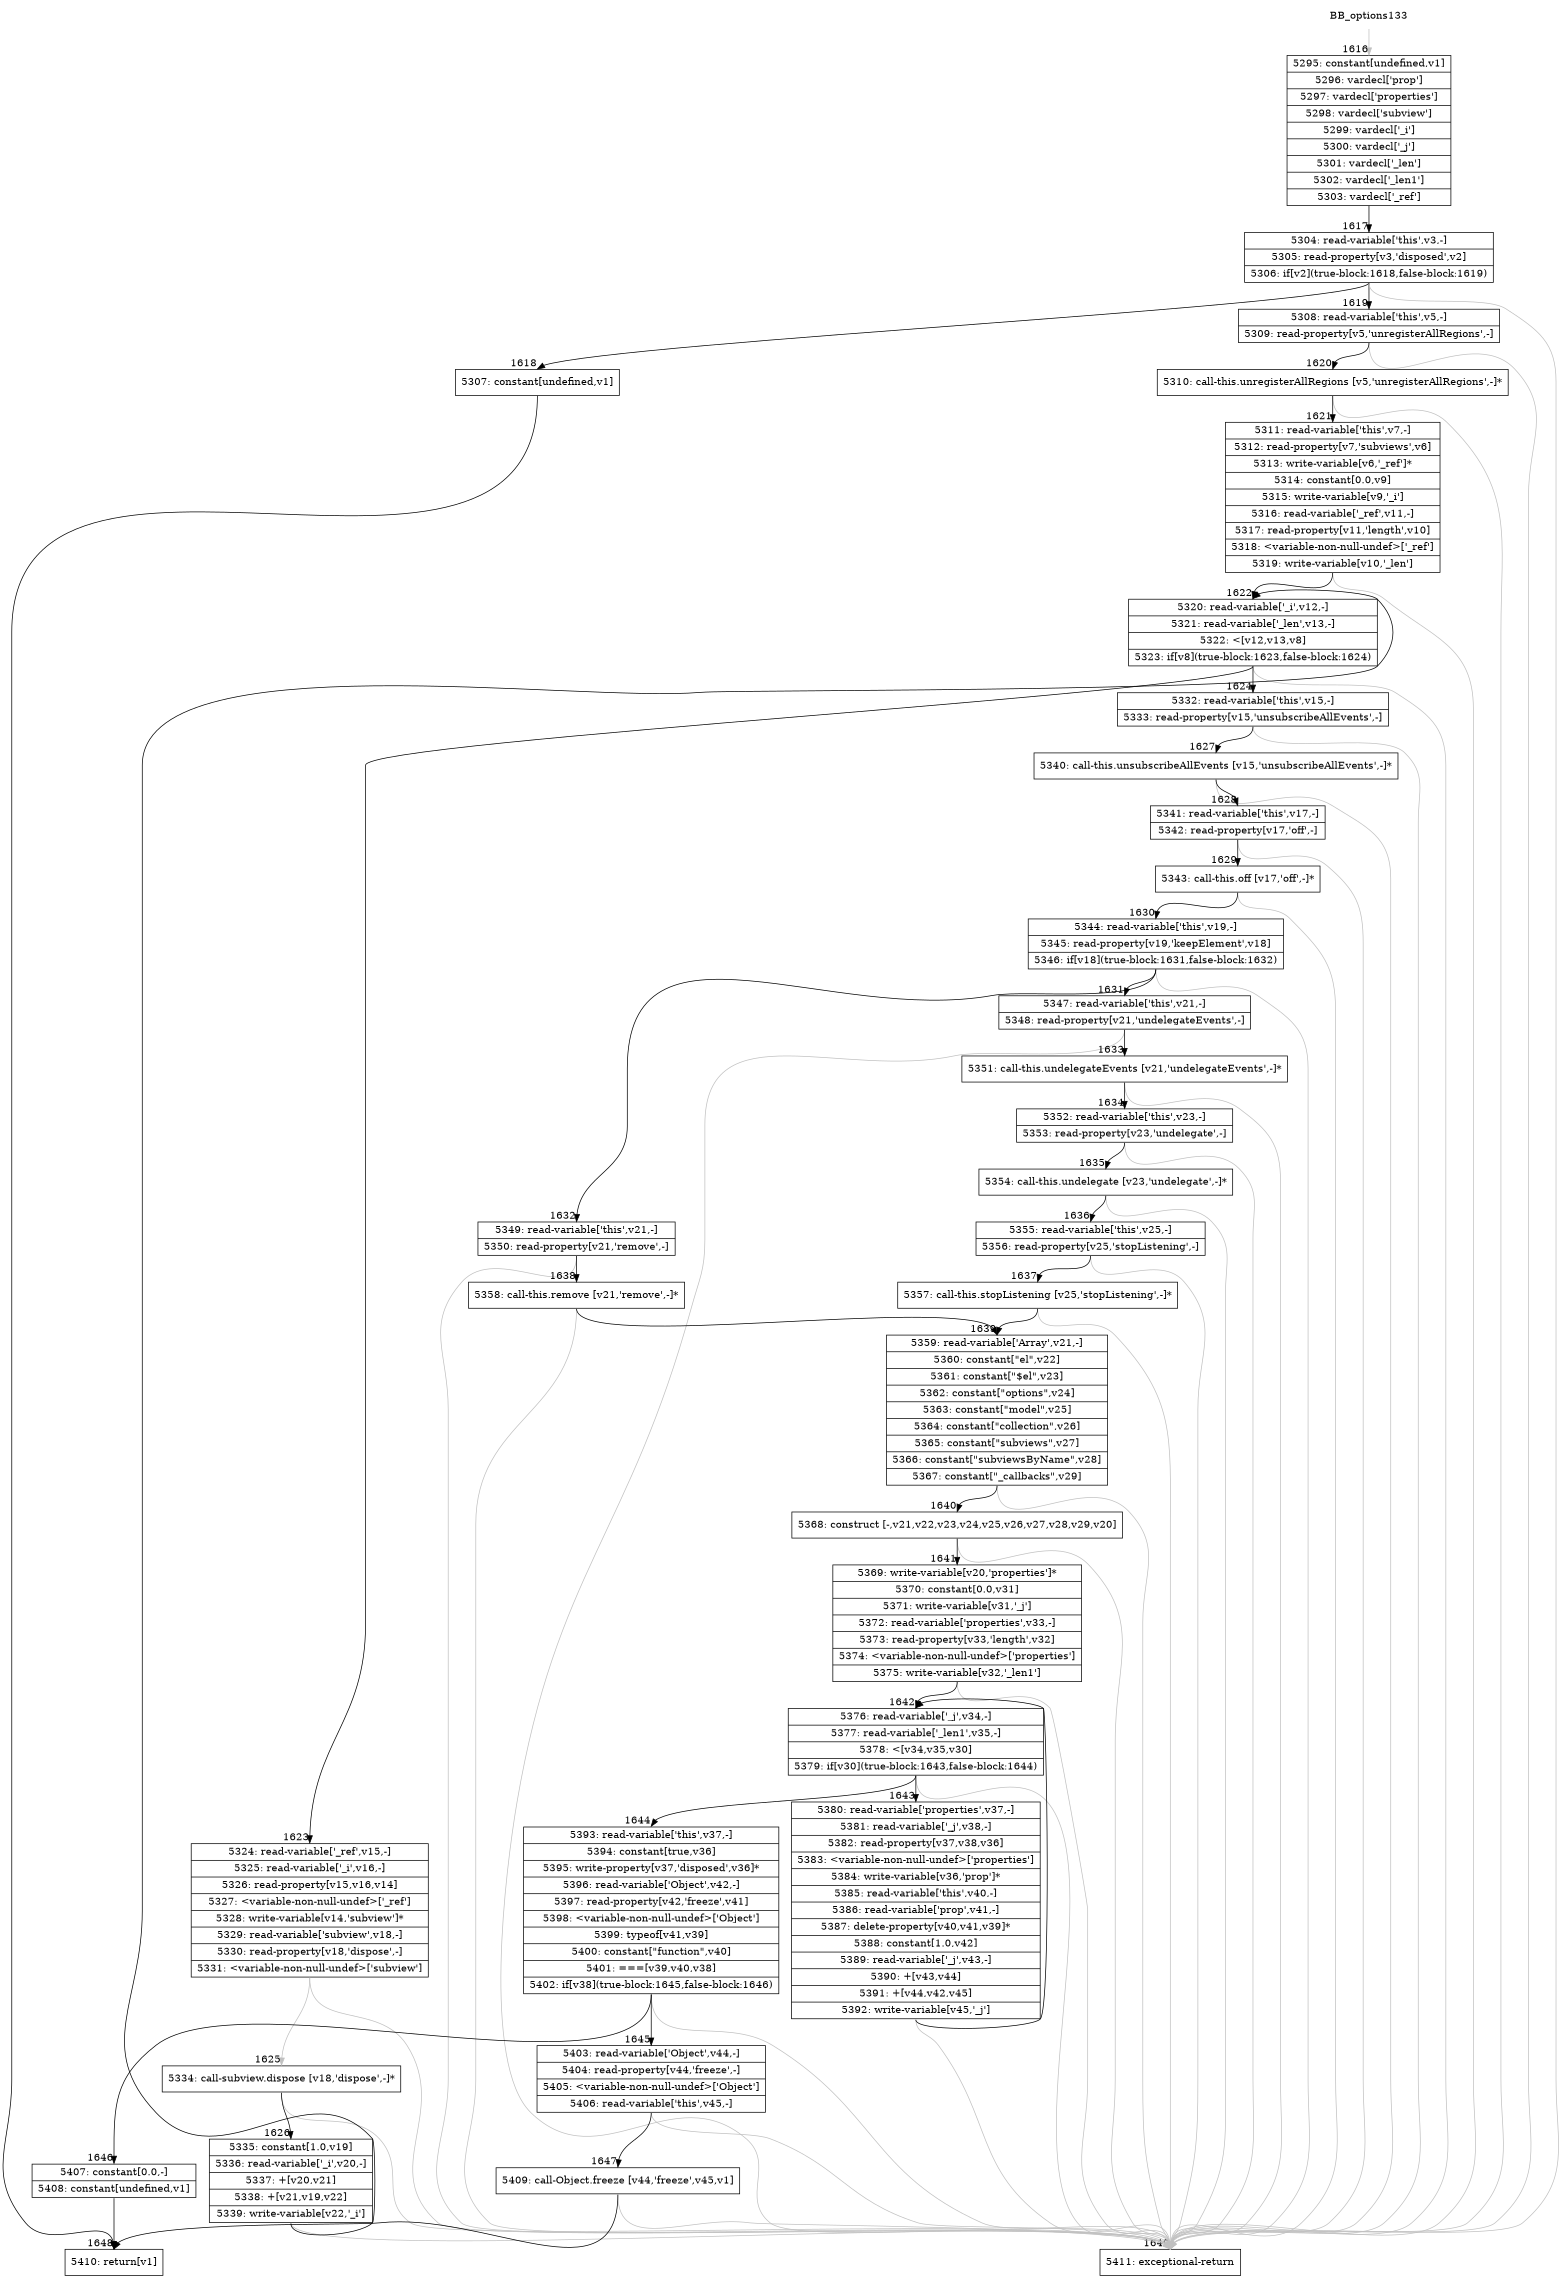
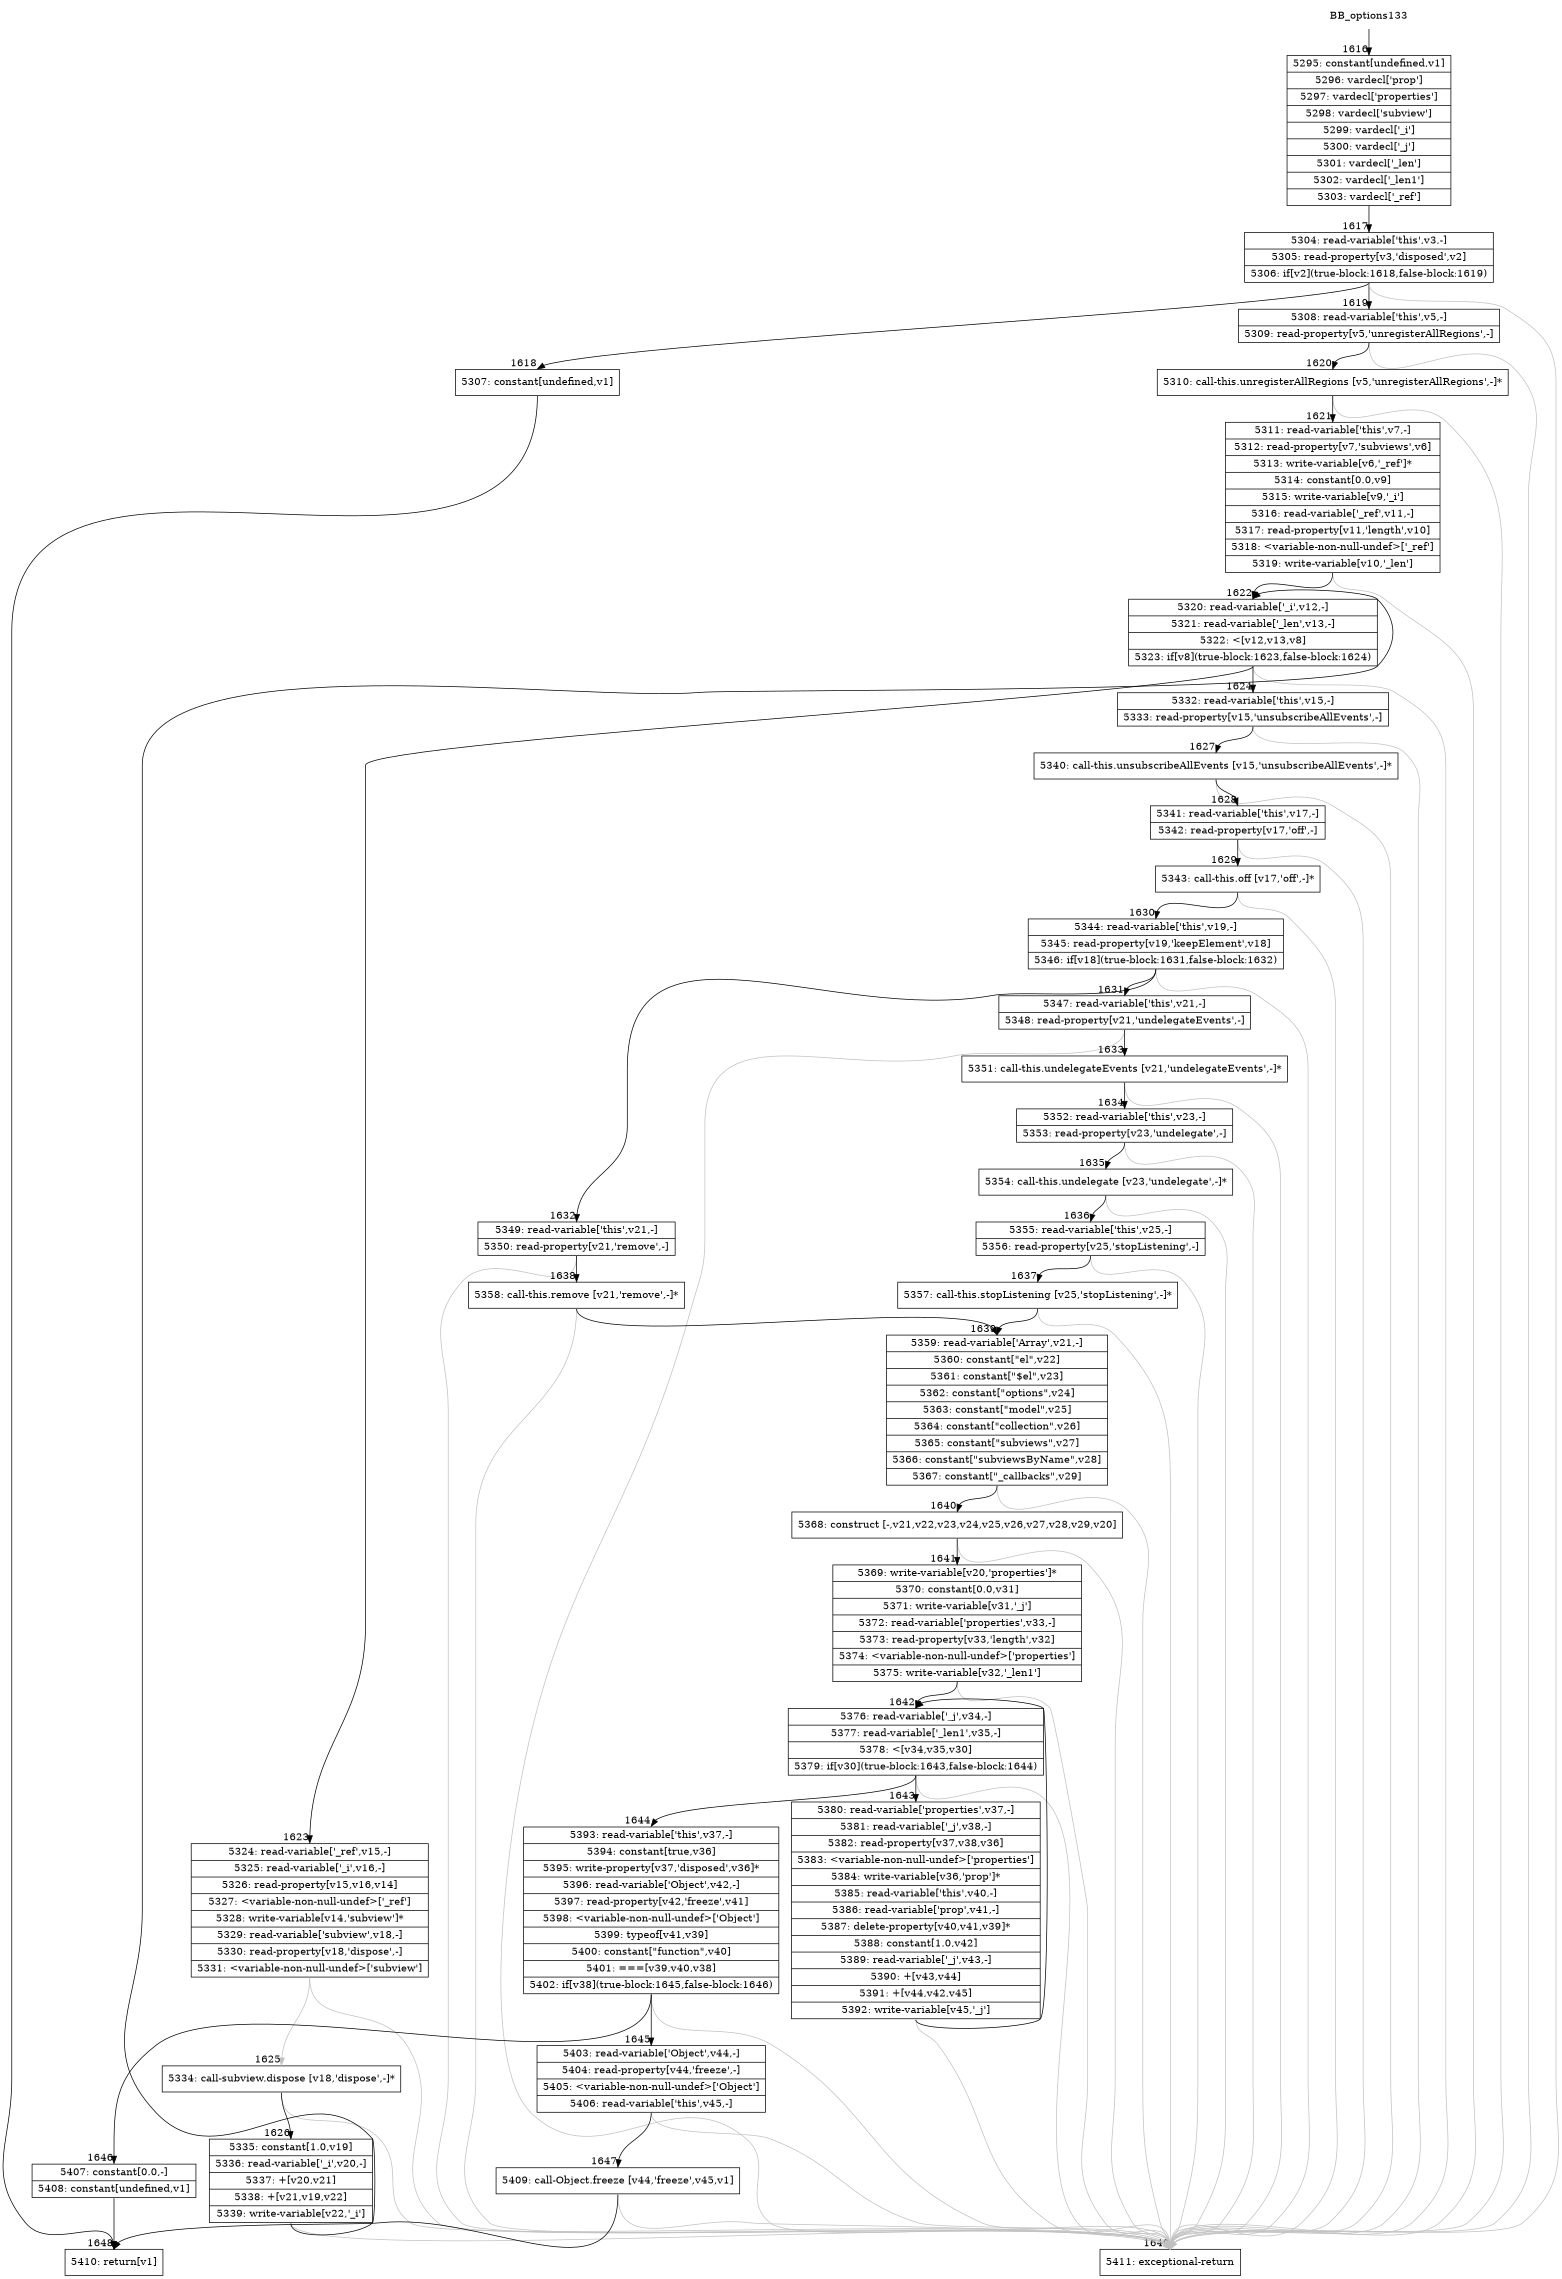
edge "BB_options133" -> "5295: constant[undefined,v1]": color gray -> black
